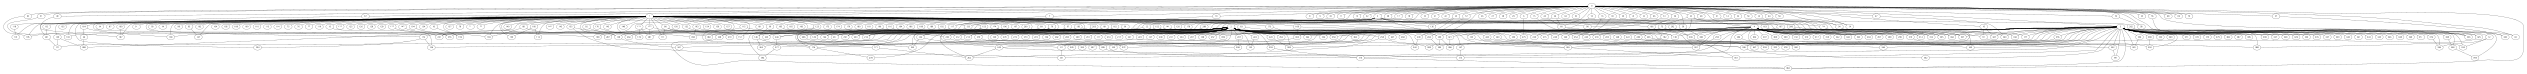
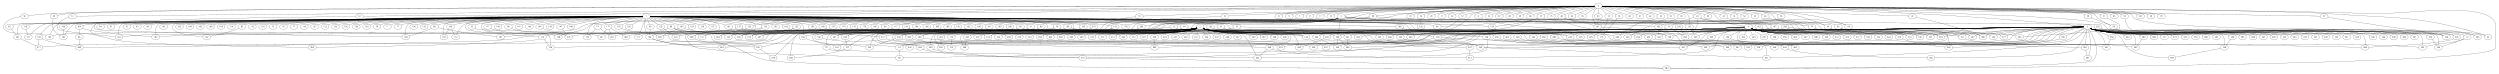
node "92": removed
edge "86" -- "199": now "86" -- "376"
